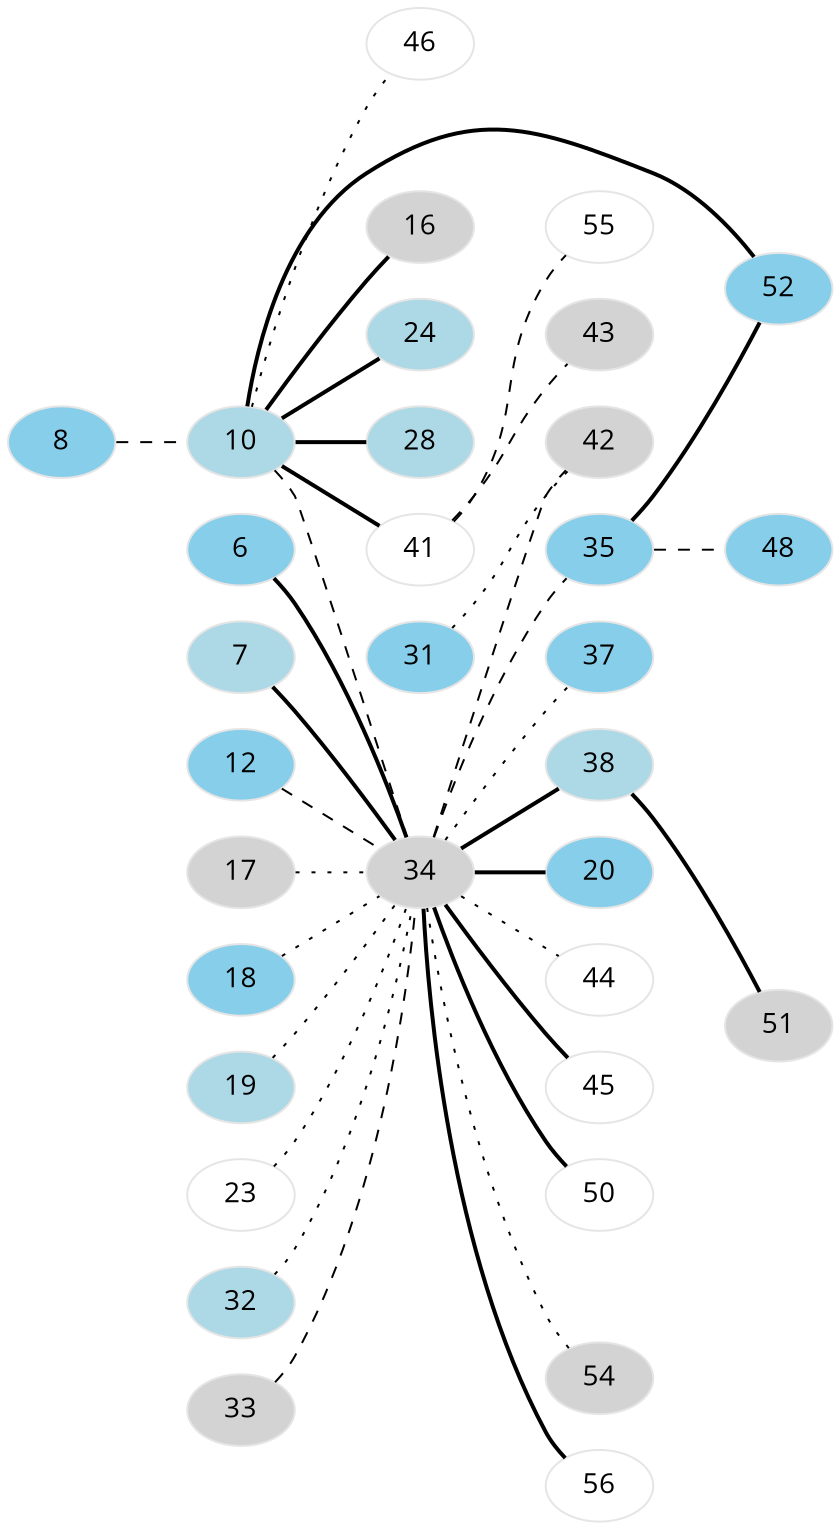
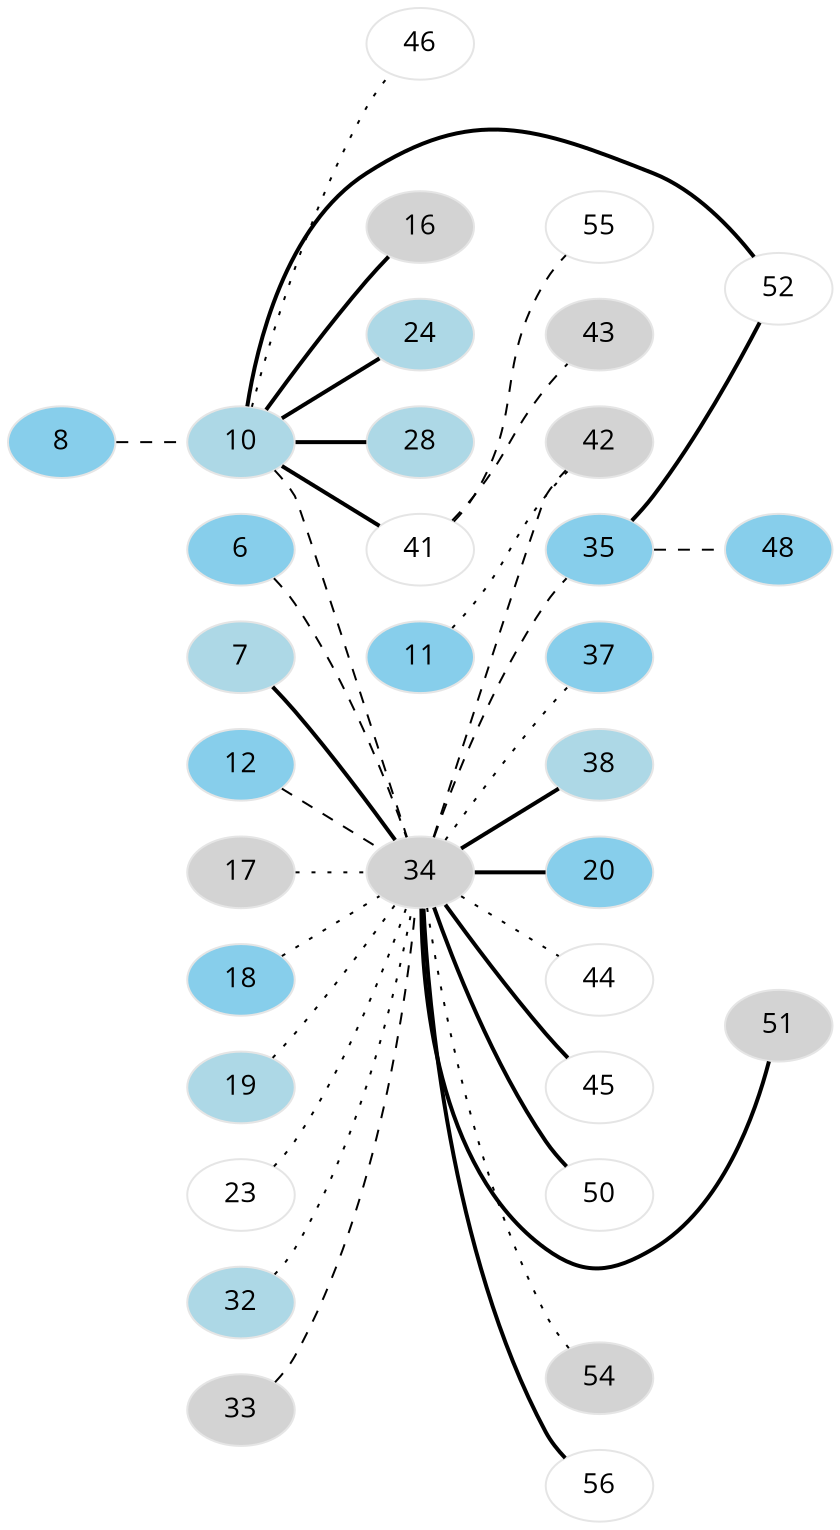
node "52": fillcolor skyblue -> white
node "31": label "31" -> "11"
edge "6" -- "34": style bold -> dashed
edge "38" -- "51": now "34" -- "51"
